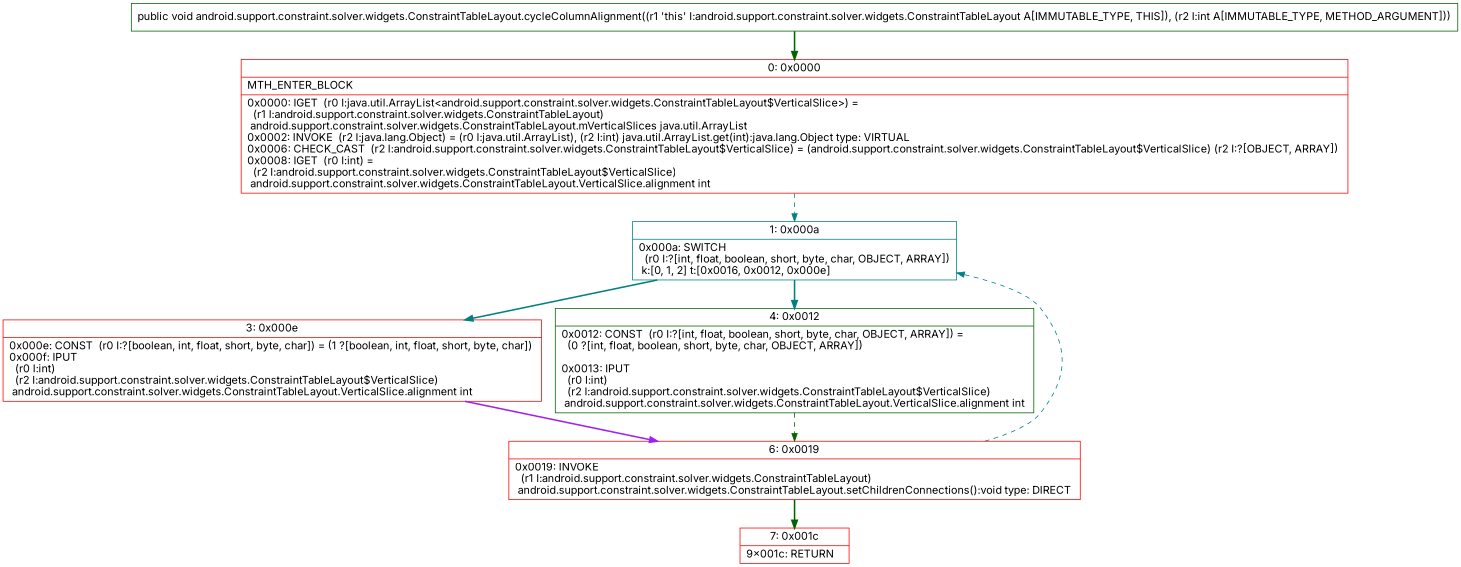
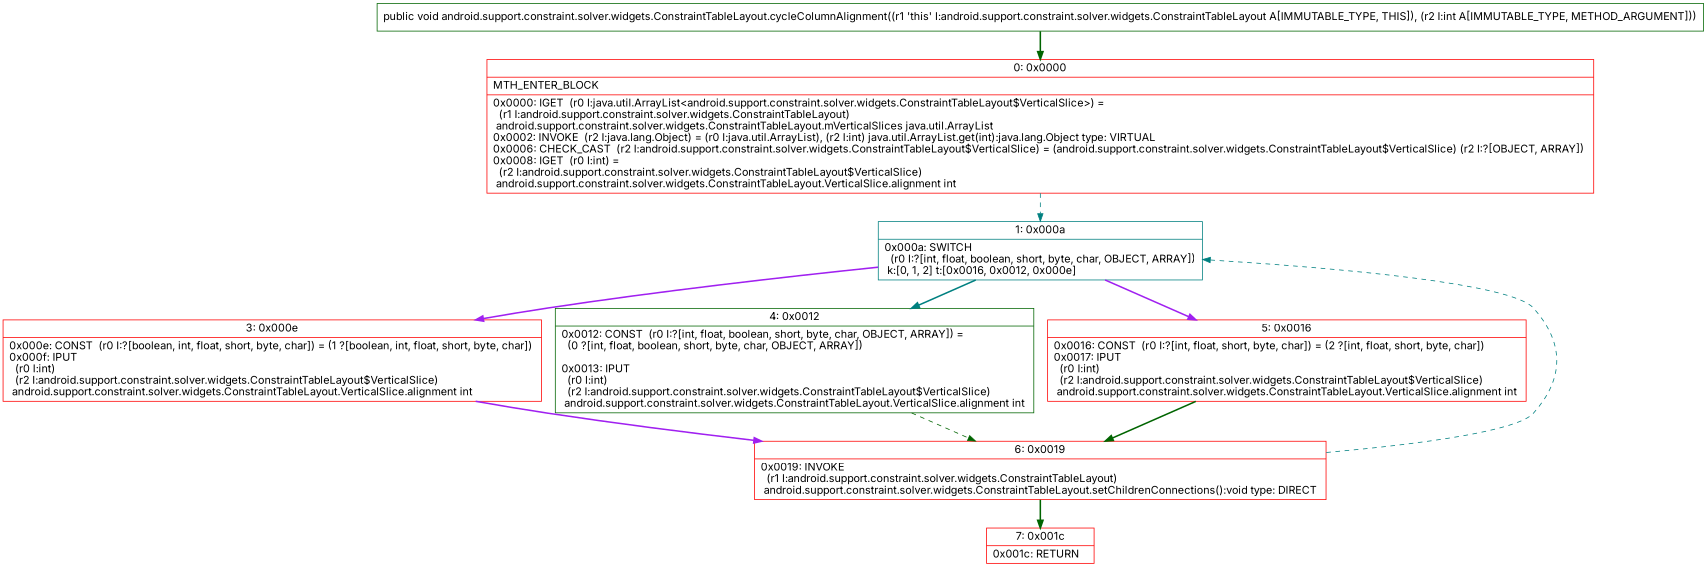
edge "1: 0x000a" -> "3: 0x000e": color teal -> purple
node "5: 0x0016": added
node "7: 0x001c": text "9x001c: RETURN" -> "0x001c: RETURN"
